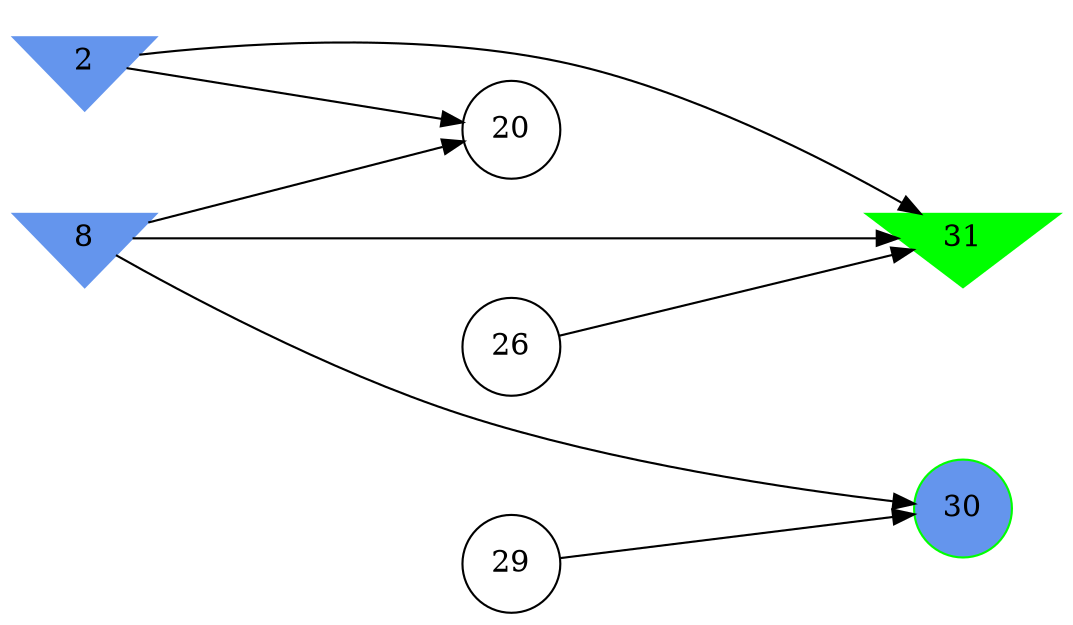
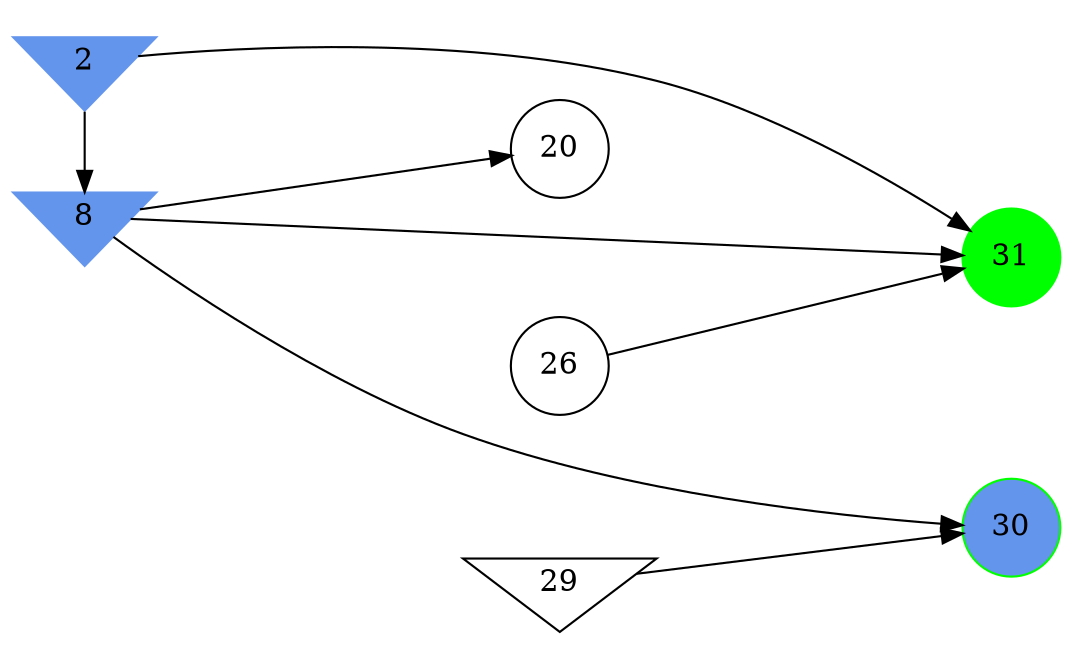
edge "2" -> "20": now "2" -> "8"
node "31": shape invtriangle -> circle
node "29": shape circle -> invtriangle
